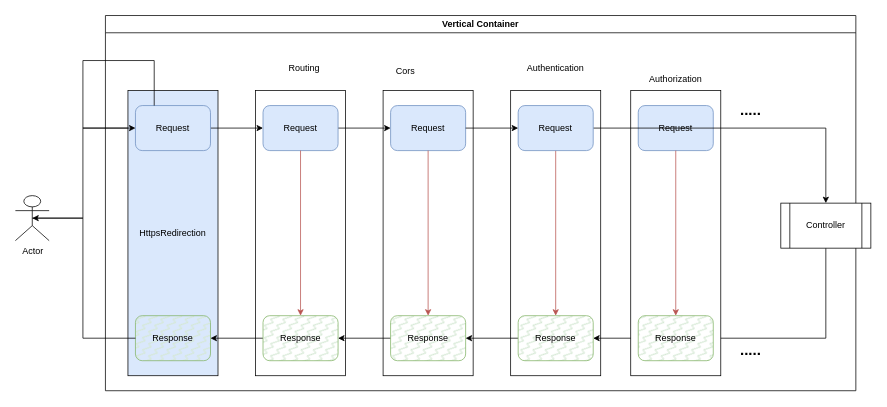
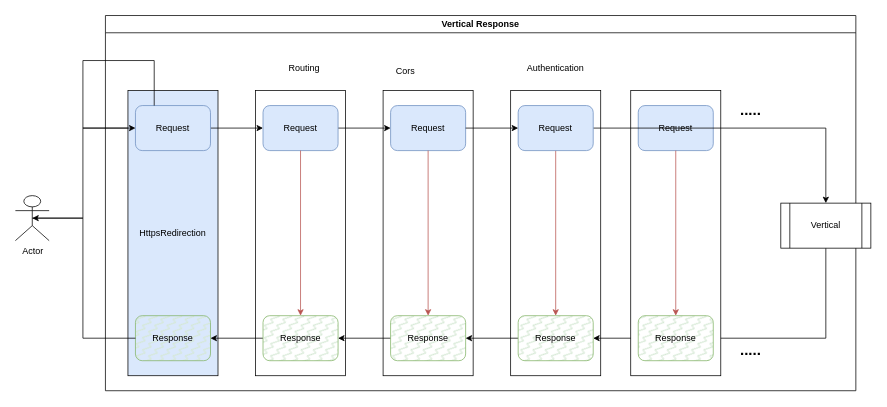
node "Vertical Container": label "Vertical Container" -> "Vertical Response"
node "Authorization": removed
node "Controller": label "Controller" -> "Vertical"
